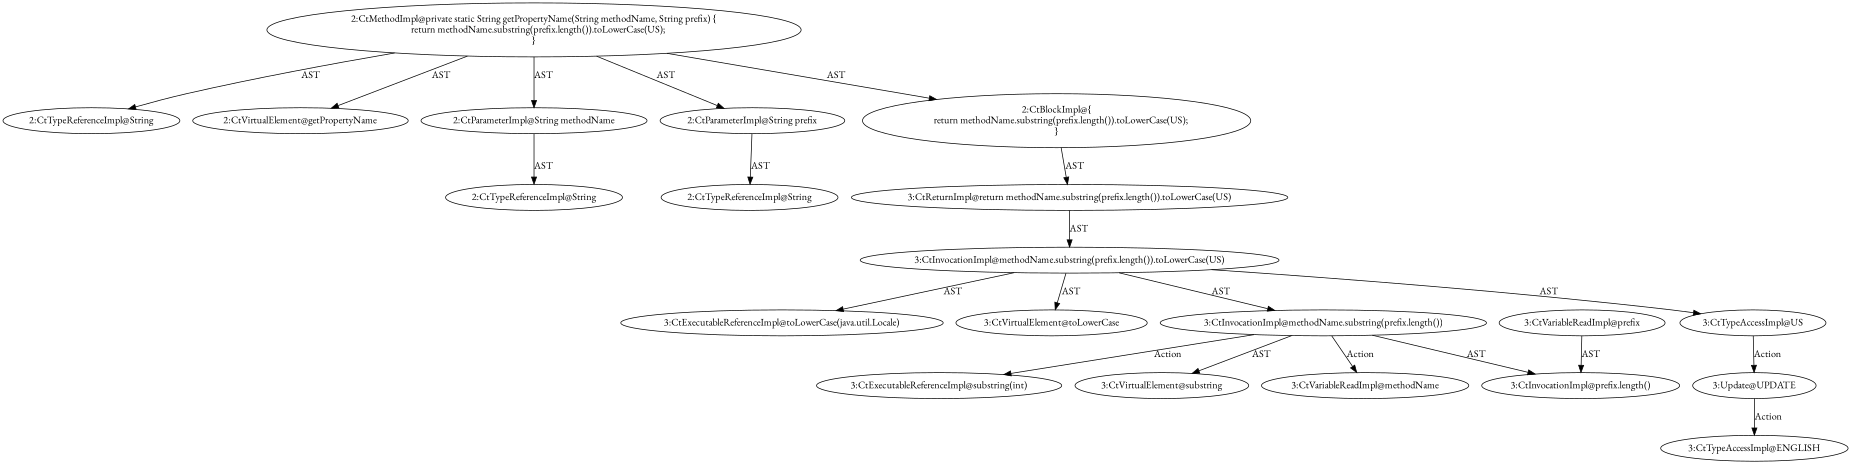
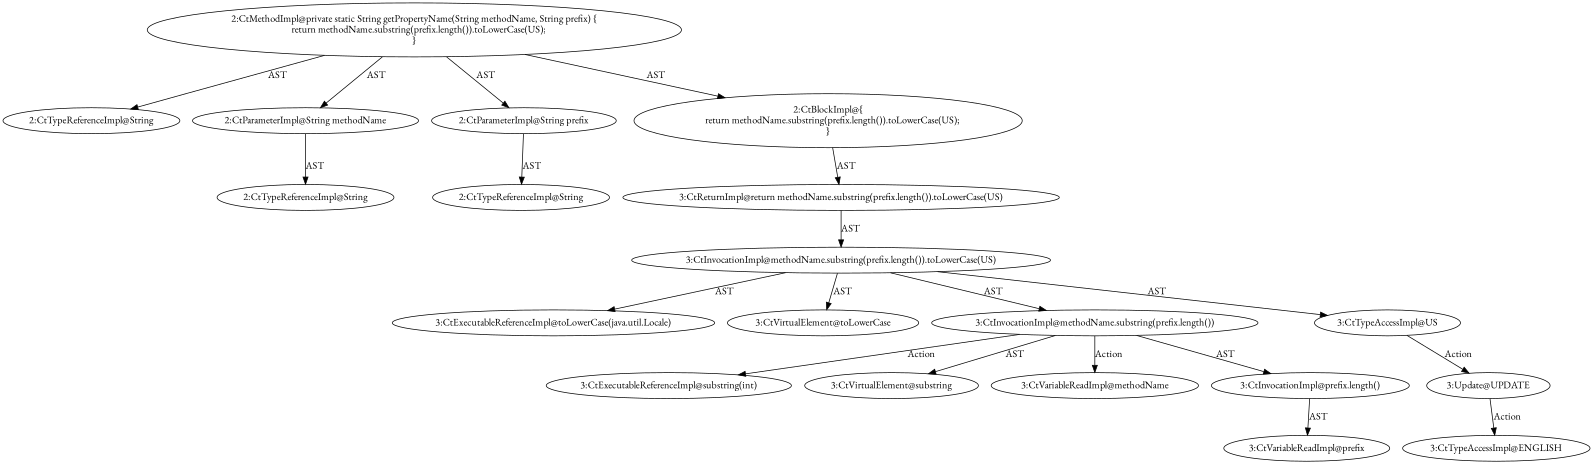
node "2:CtVirtualElement@getPropertyName": removed
edge "3:CtVariableReadImpl@prefix" -> "3:CtInvocationImpl@prefix.length()": reversed
